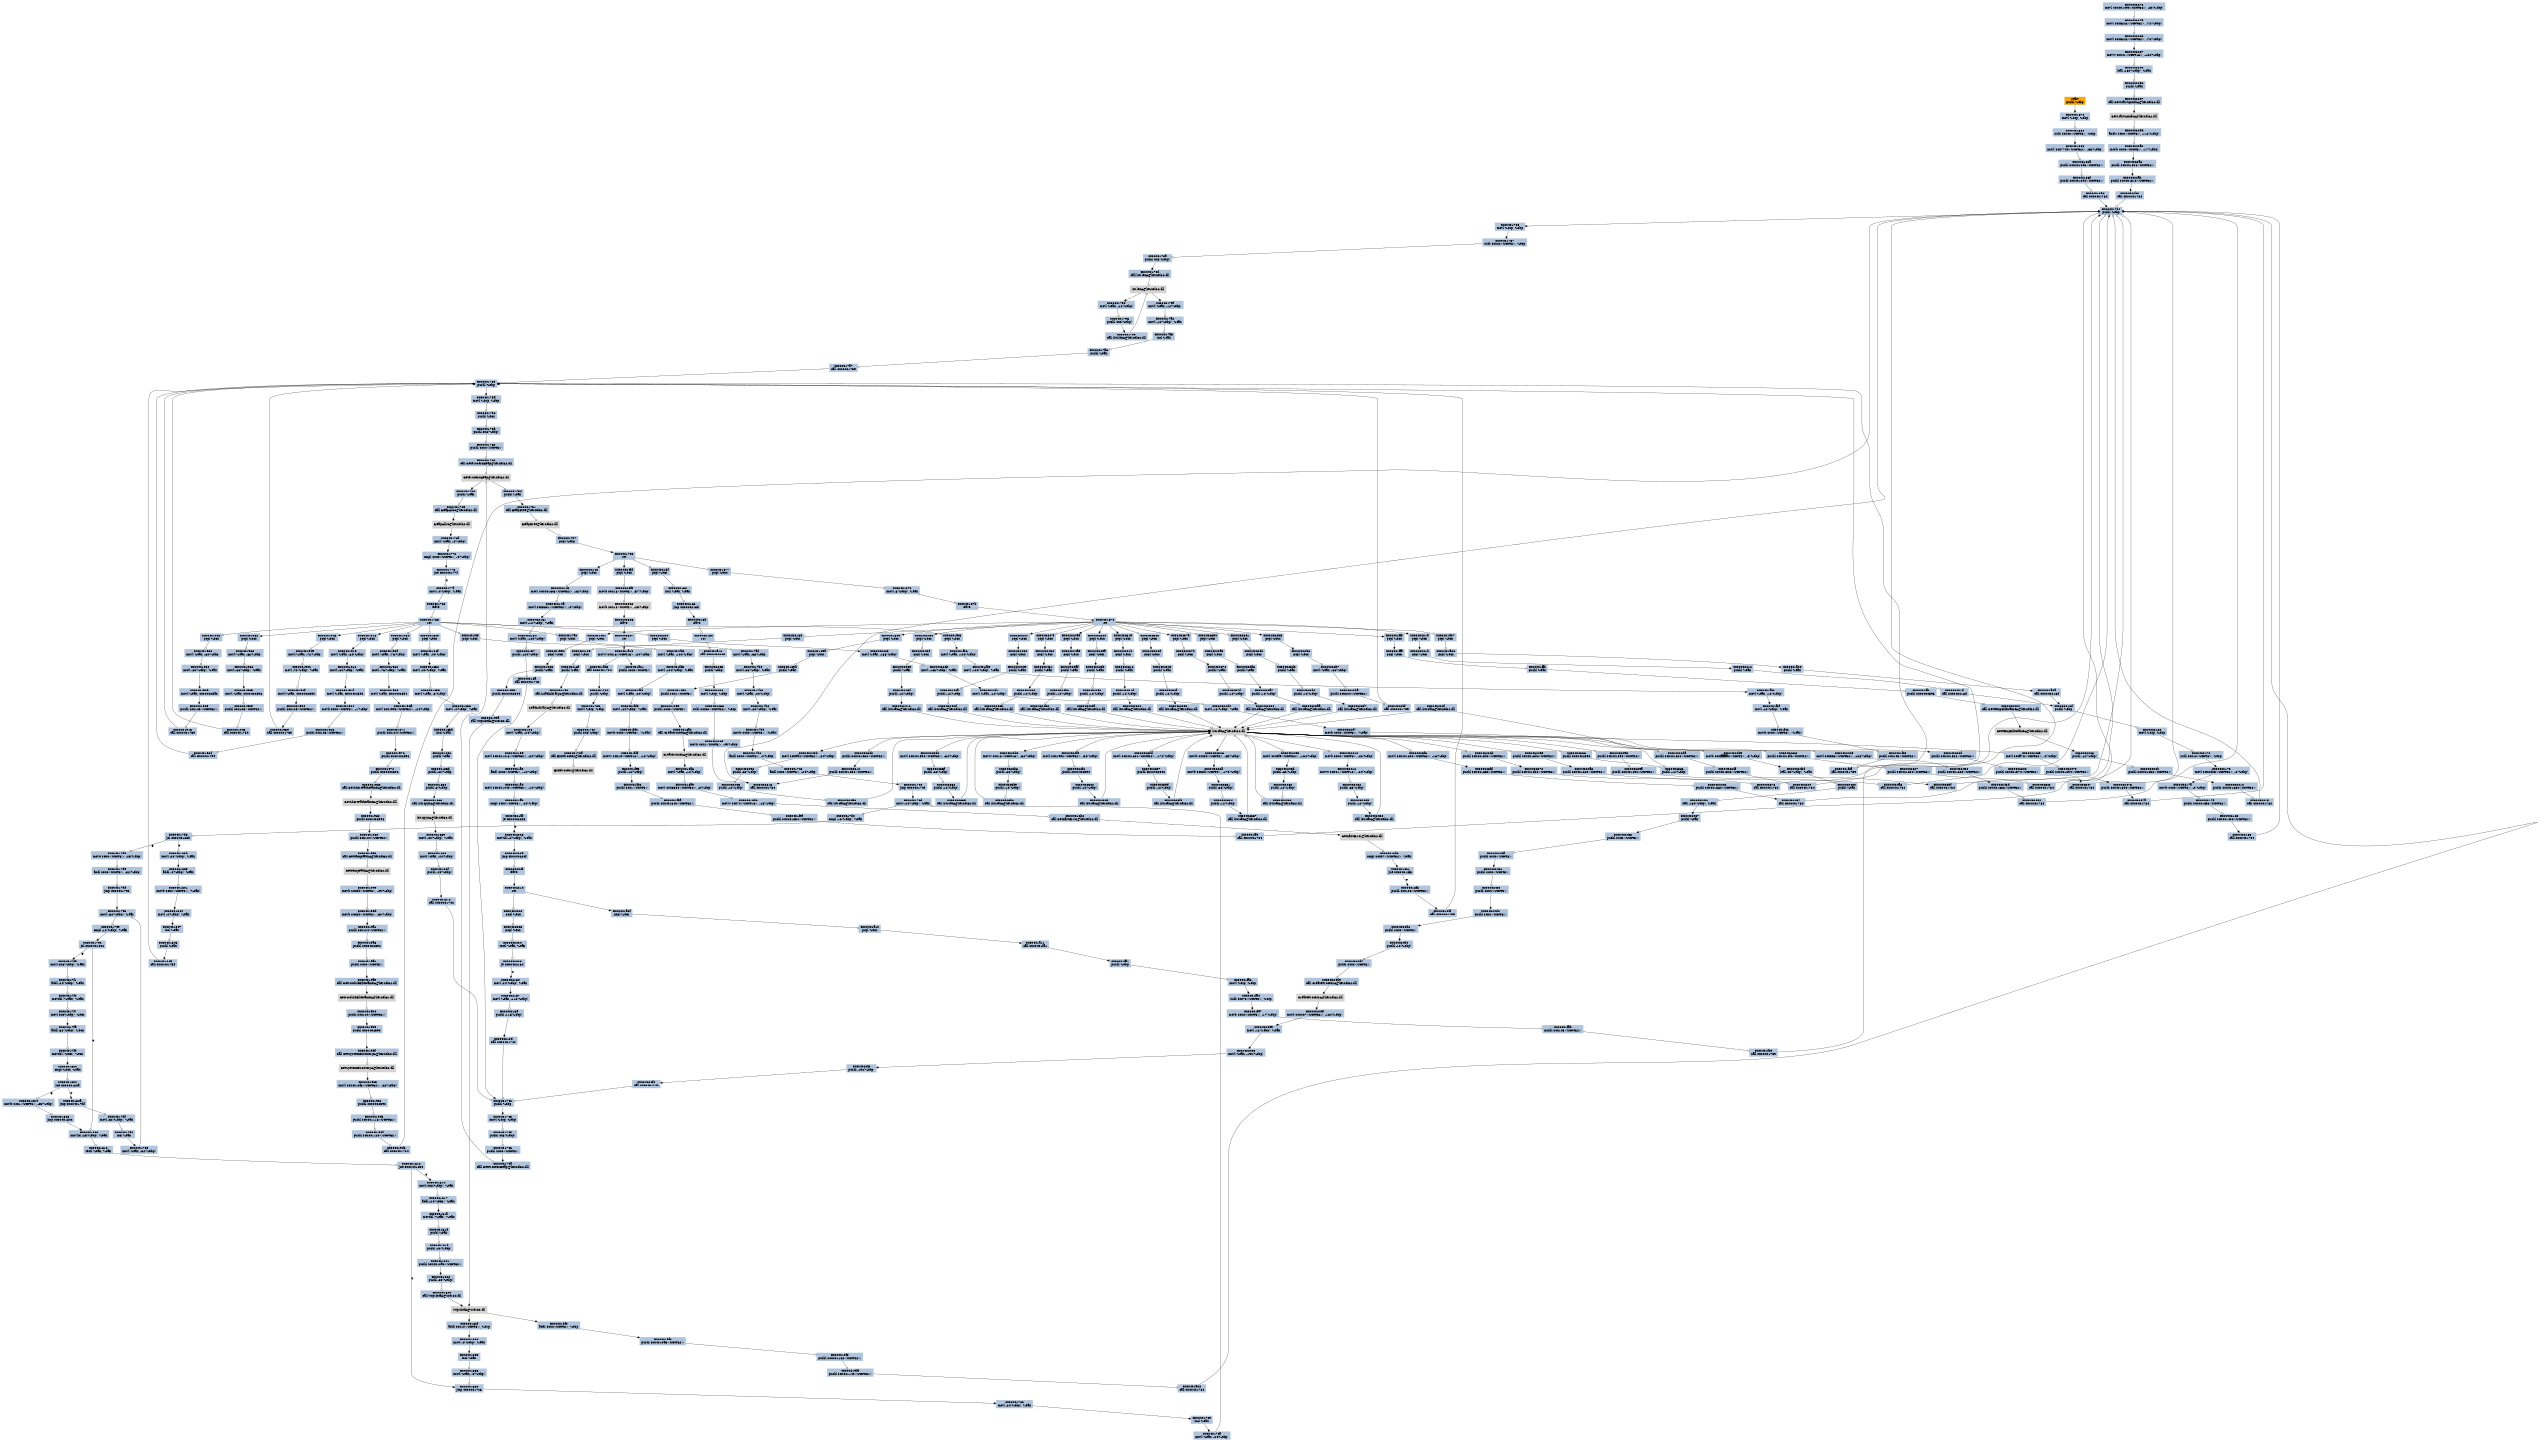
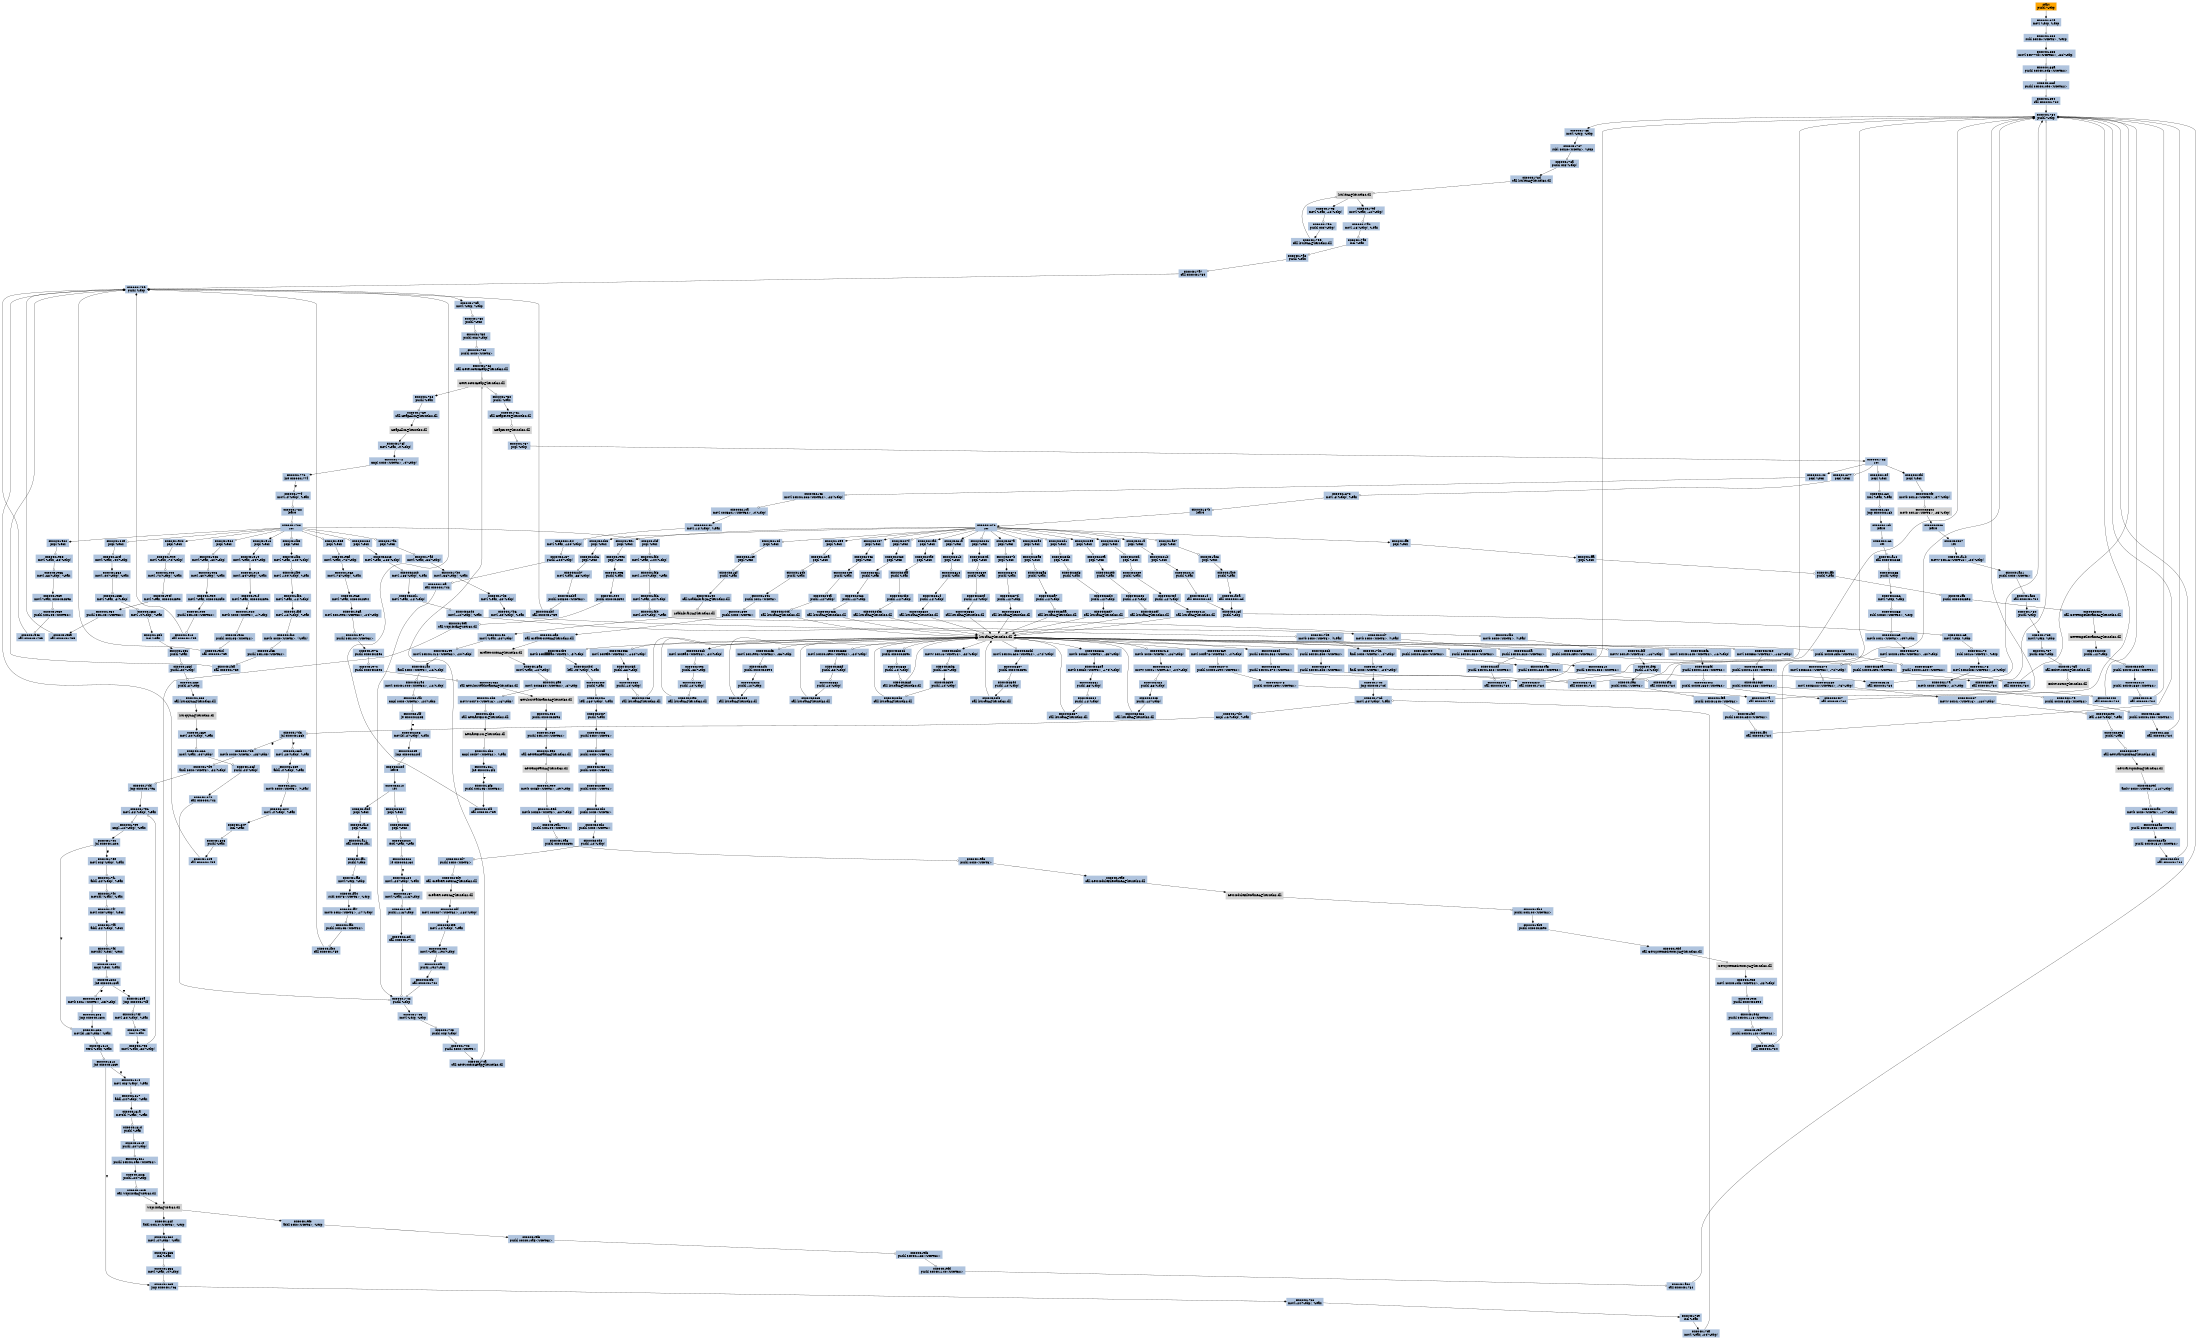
edge "0x00401a1b movw $0x16<UINT16>, -20(%ebp)" -> "0x00401a23 call 0x00401734": now "0x00401a21 pushl $0x0<UINT8>" -> "0x00401a23 call 0x00401734"
edge "0x0040238f call lstrcatA@kernel32.dll" -> "0x0040238c pushl -12(%ebp)": reversed
edge "0x0040226e movb $0x1<UINT8>, -49(%ebp)" -> "0x00402315 call 0x00401784": now "0x0040226e movb $0x1<UINT8>, -49(%ebp)" -> "0x00402272 movl $0x4014ec<UINT32>, -80(%ebp)"
